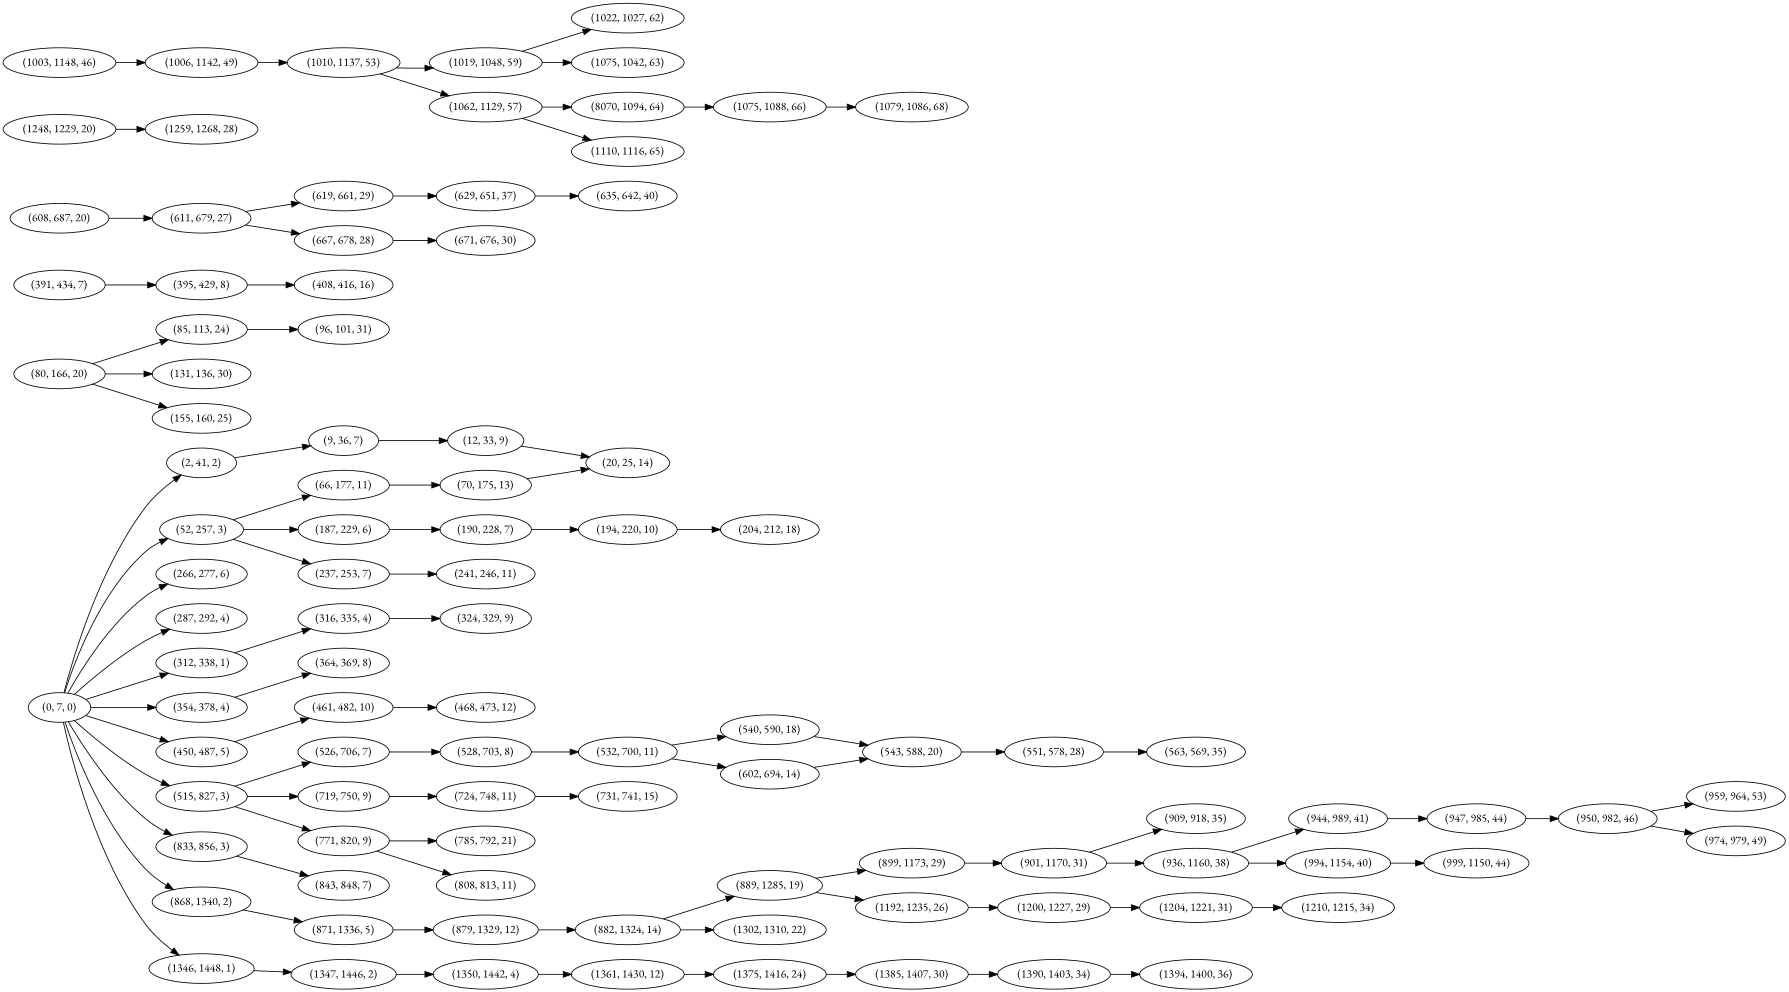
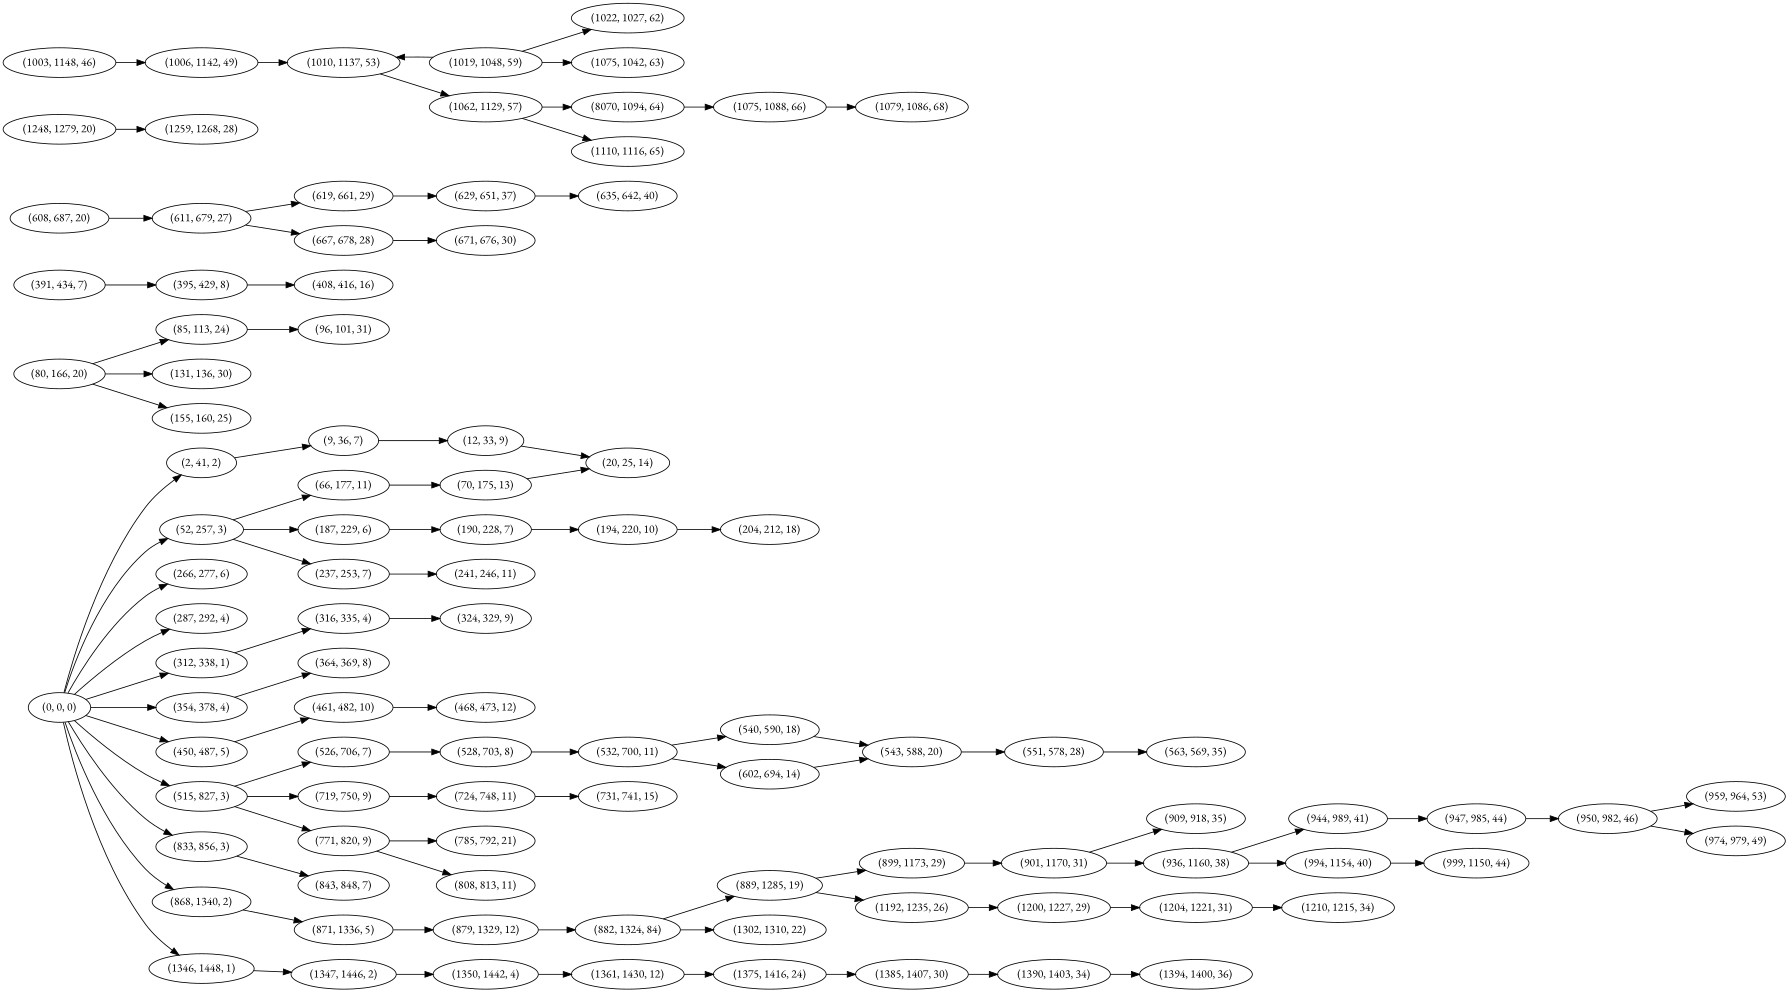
edge "(1010, 1137, 53)" -> "(1019, 1048, 59)": reversed
node "(1248, 1229, 20)": label "(1248, 1229, 20)" -> "(1248, 1279, 20)"
node "(0, 7, 0)": label "(0, 7, 0)" -> "(0, 0, 0)"
node "(882, 1324, 14)": label "(882, 1324, 14)" -> "(882, 1324, 84)"
